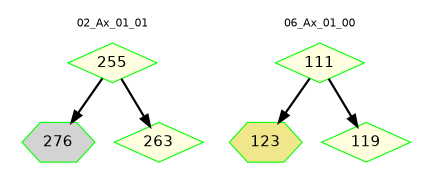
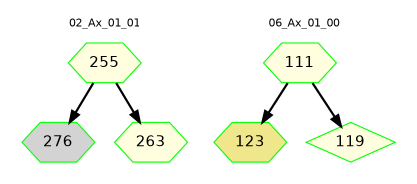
node "255": shape diamond -> hexagon
node "111": shape diamond -> hexagon
node "263": shape diamond -> hexagon
